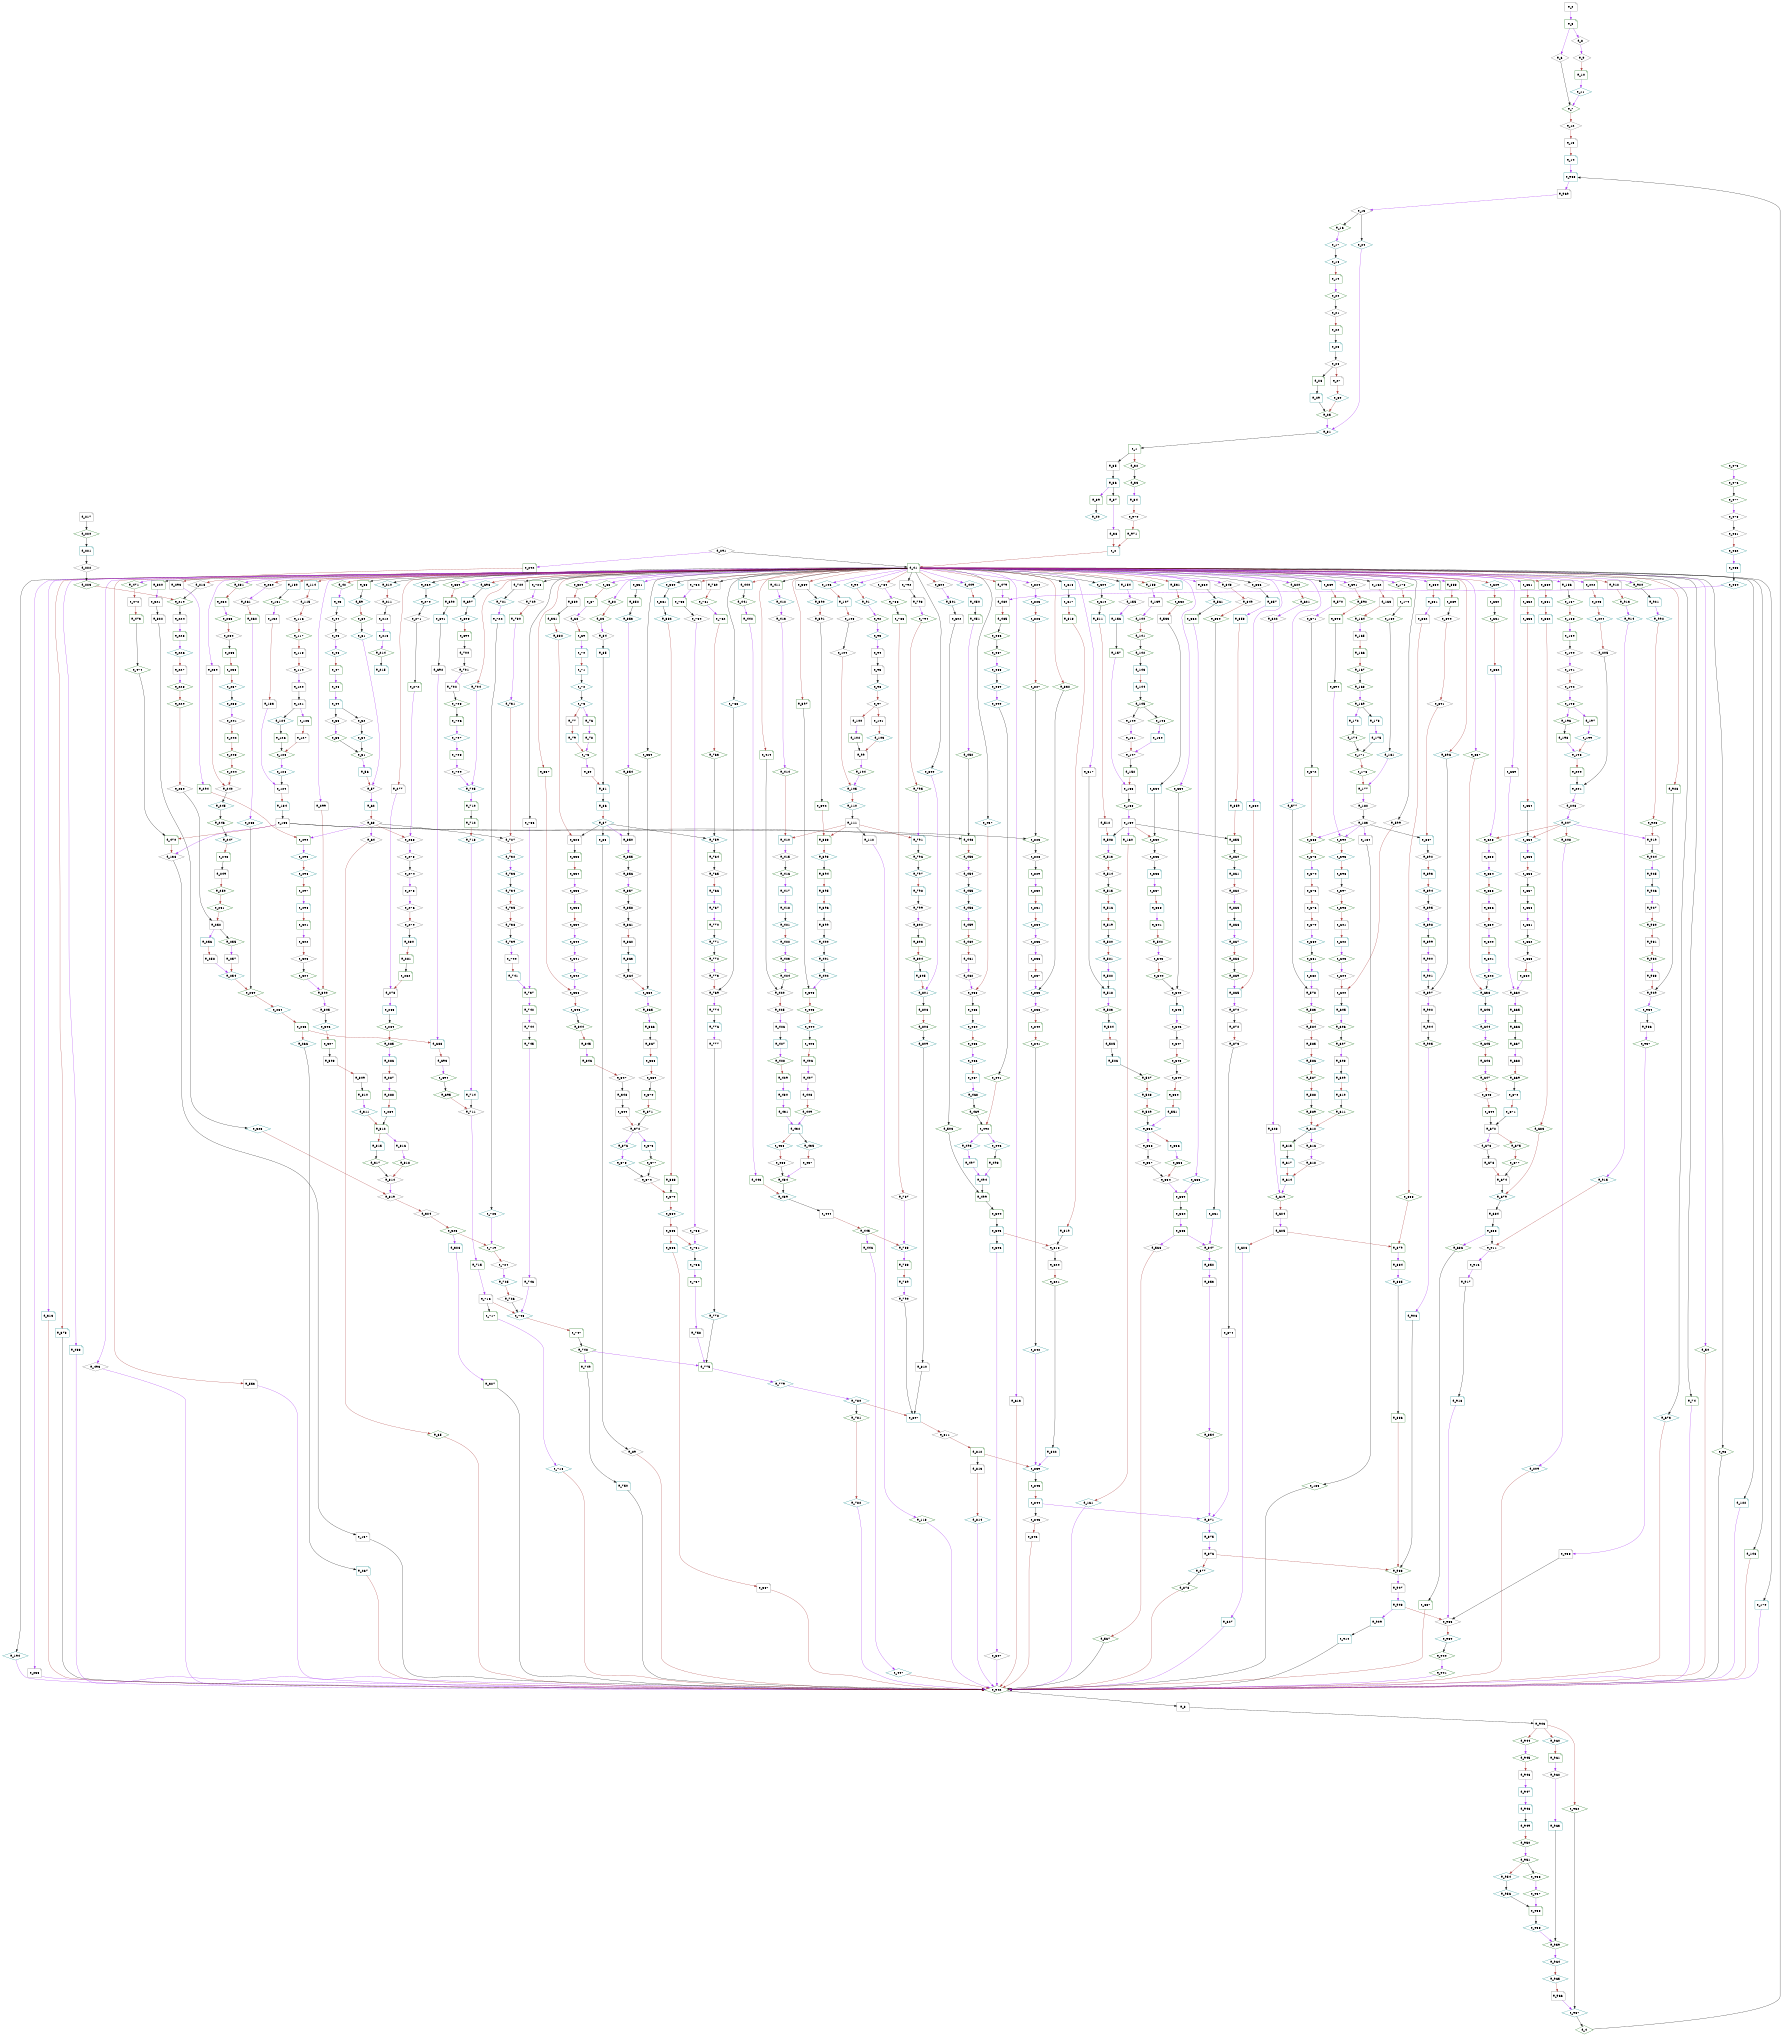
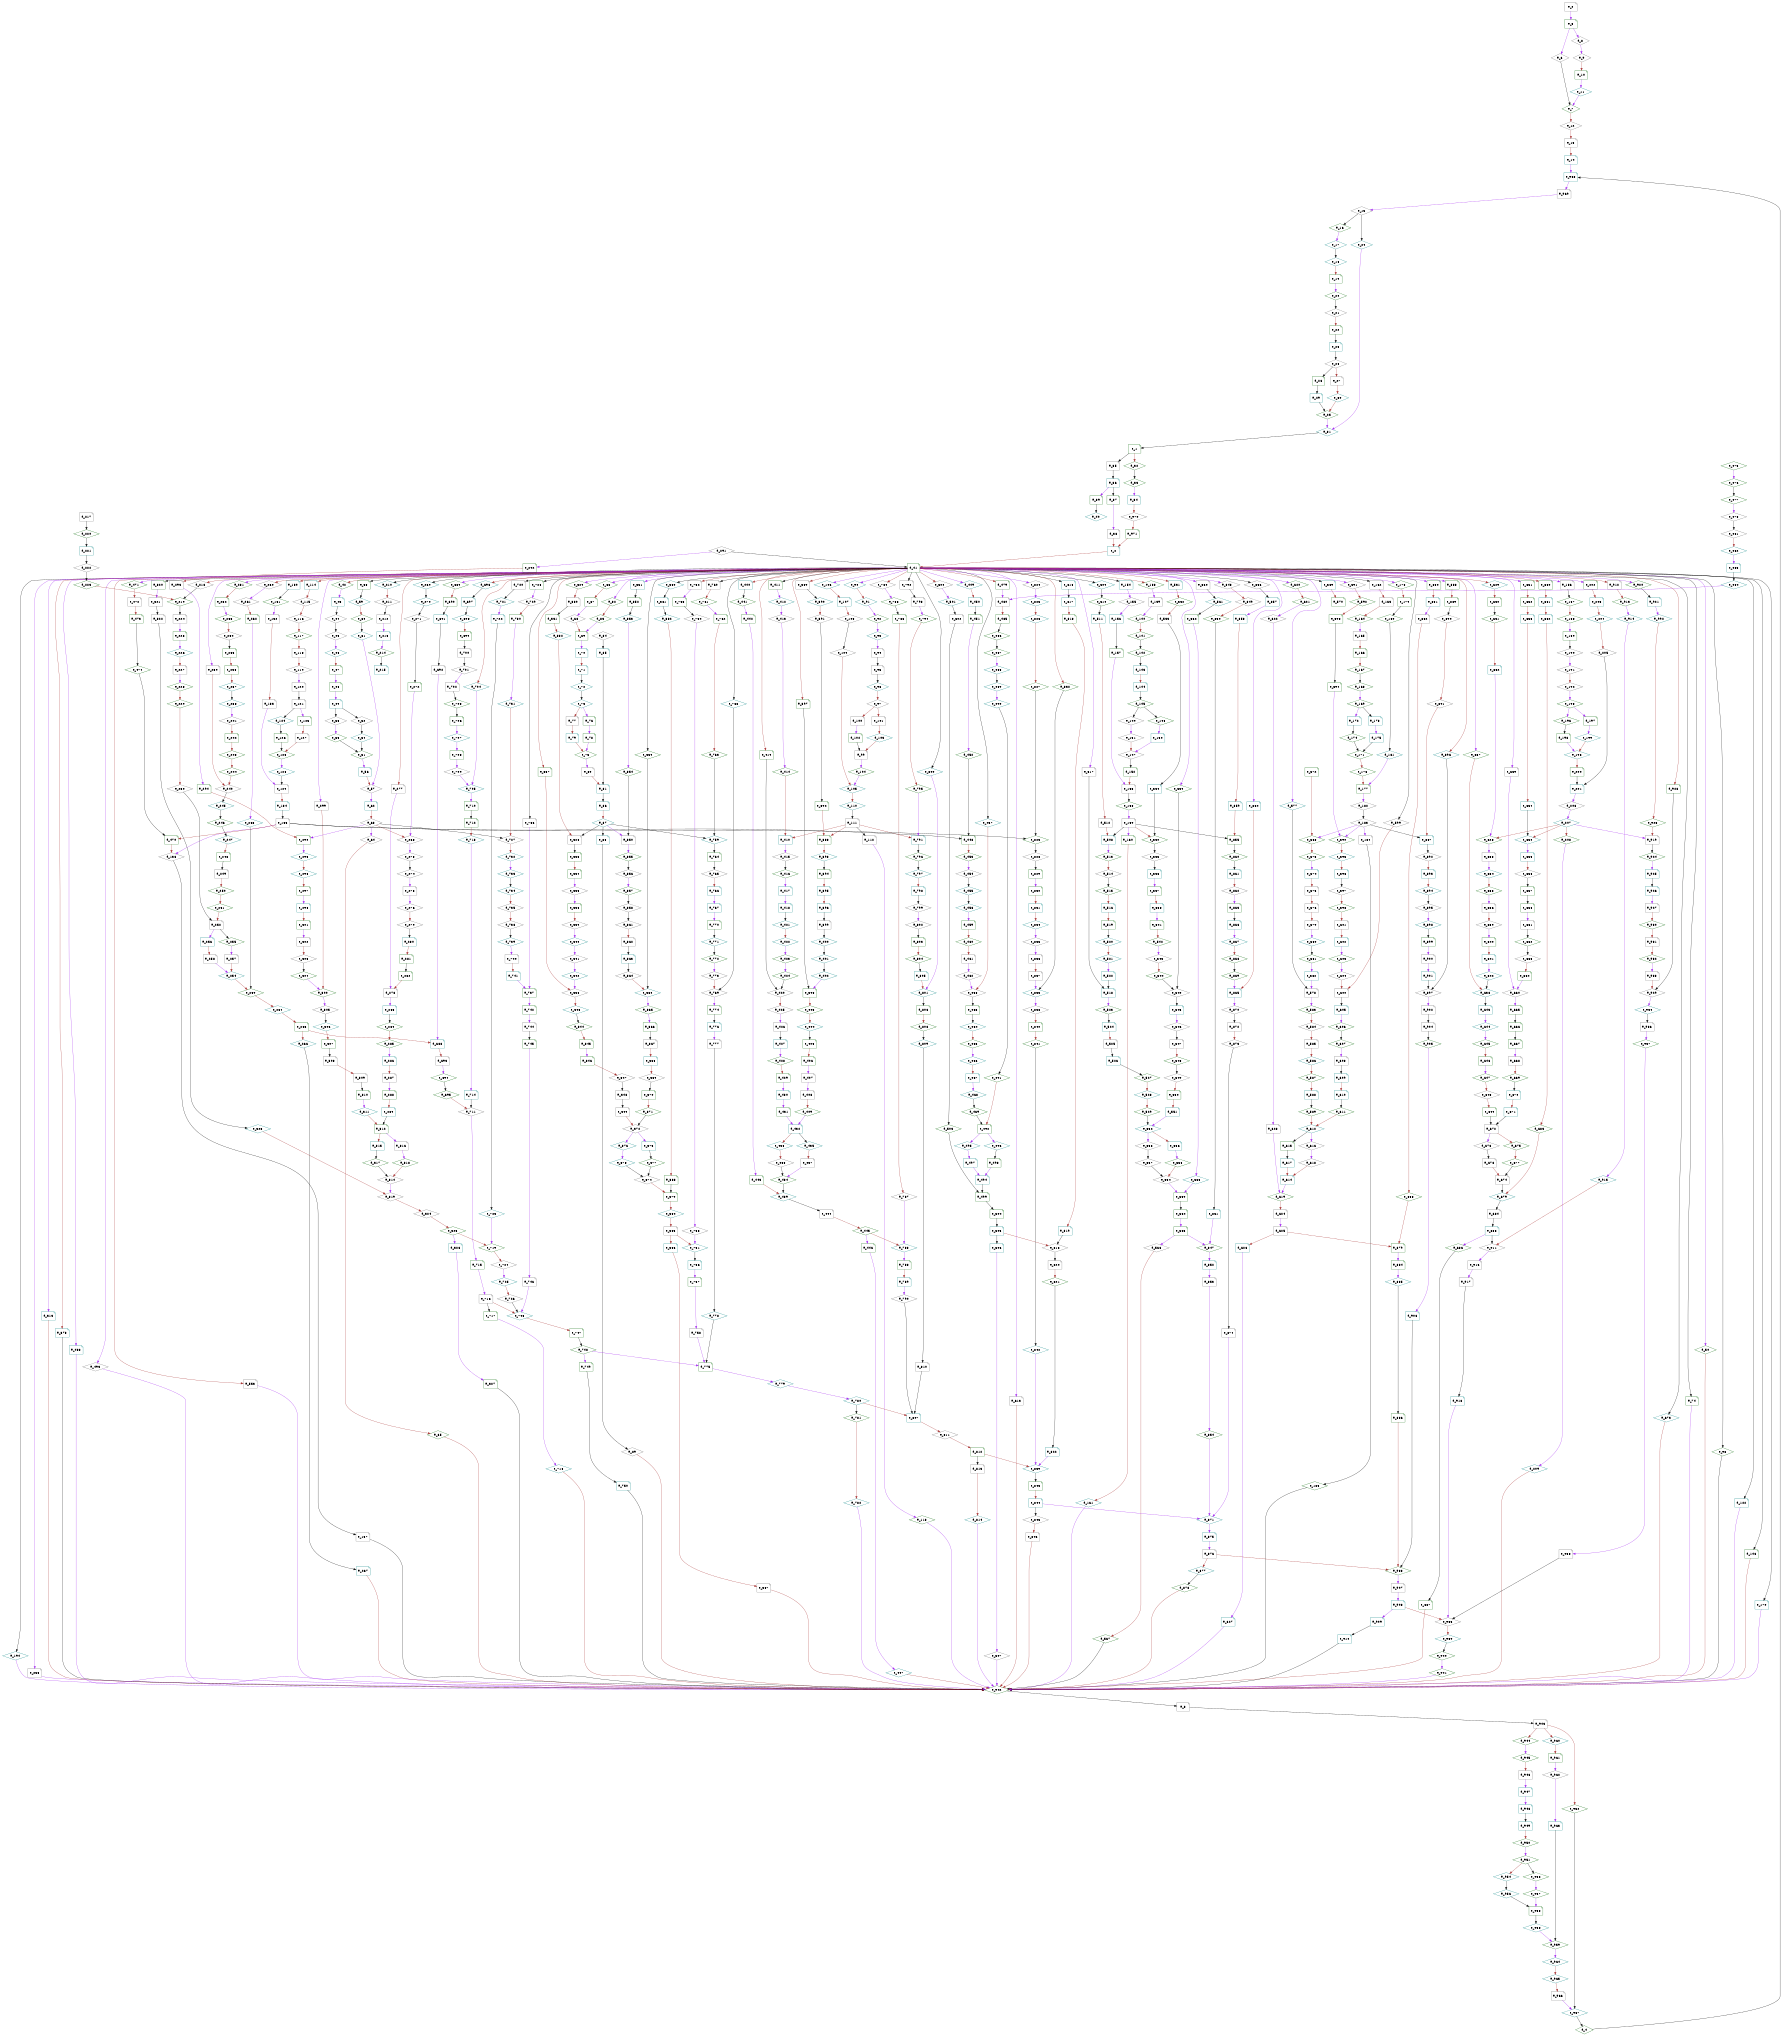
node "e_571": removed
edge "e_83" -> "e_84": now "e_83" -> "e_69"
